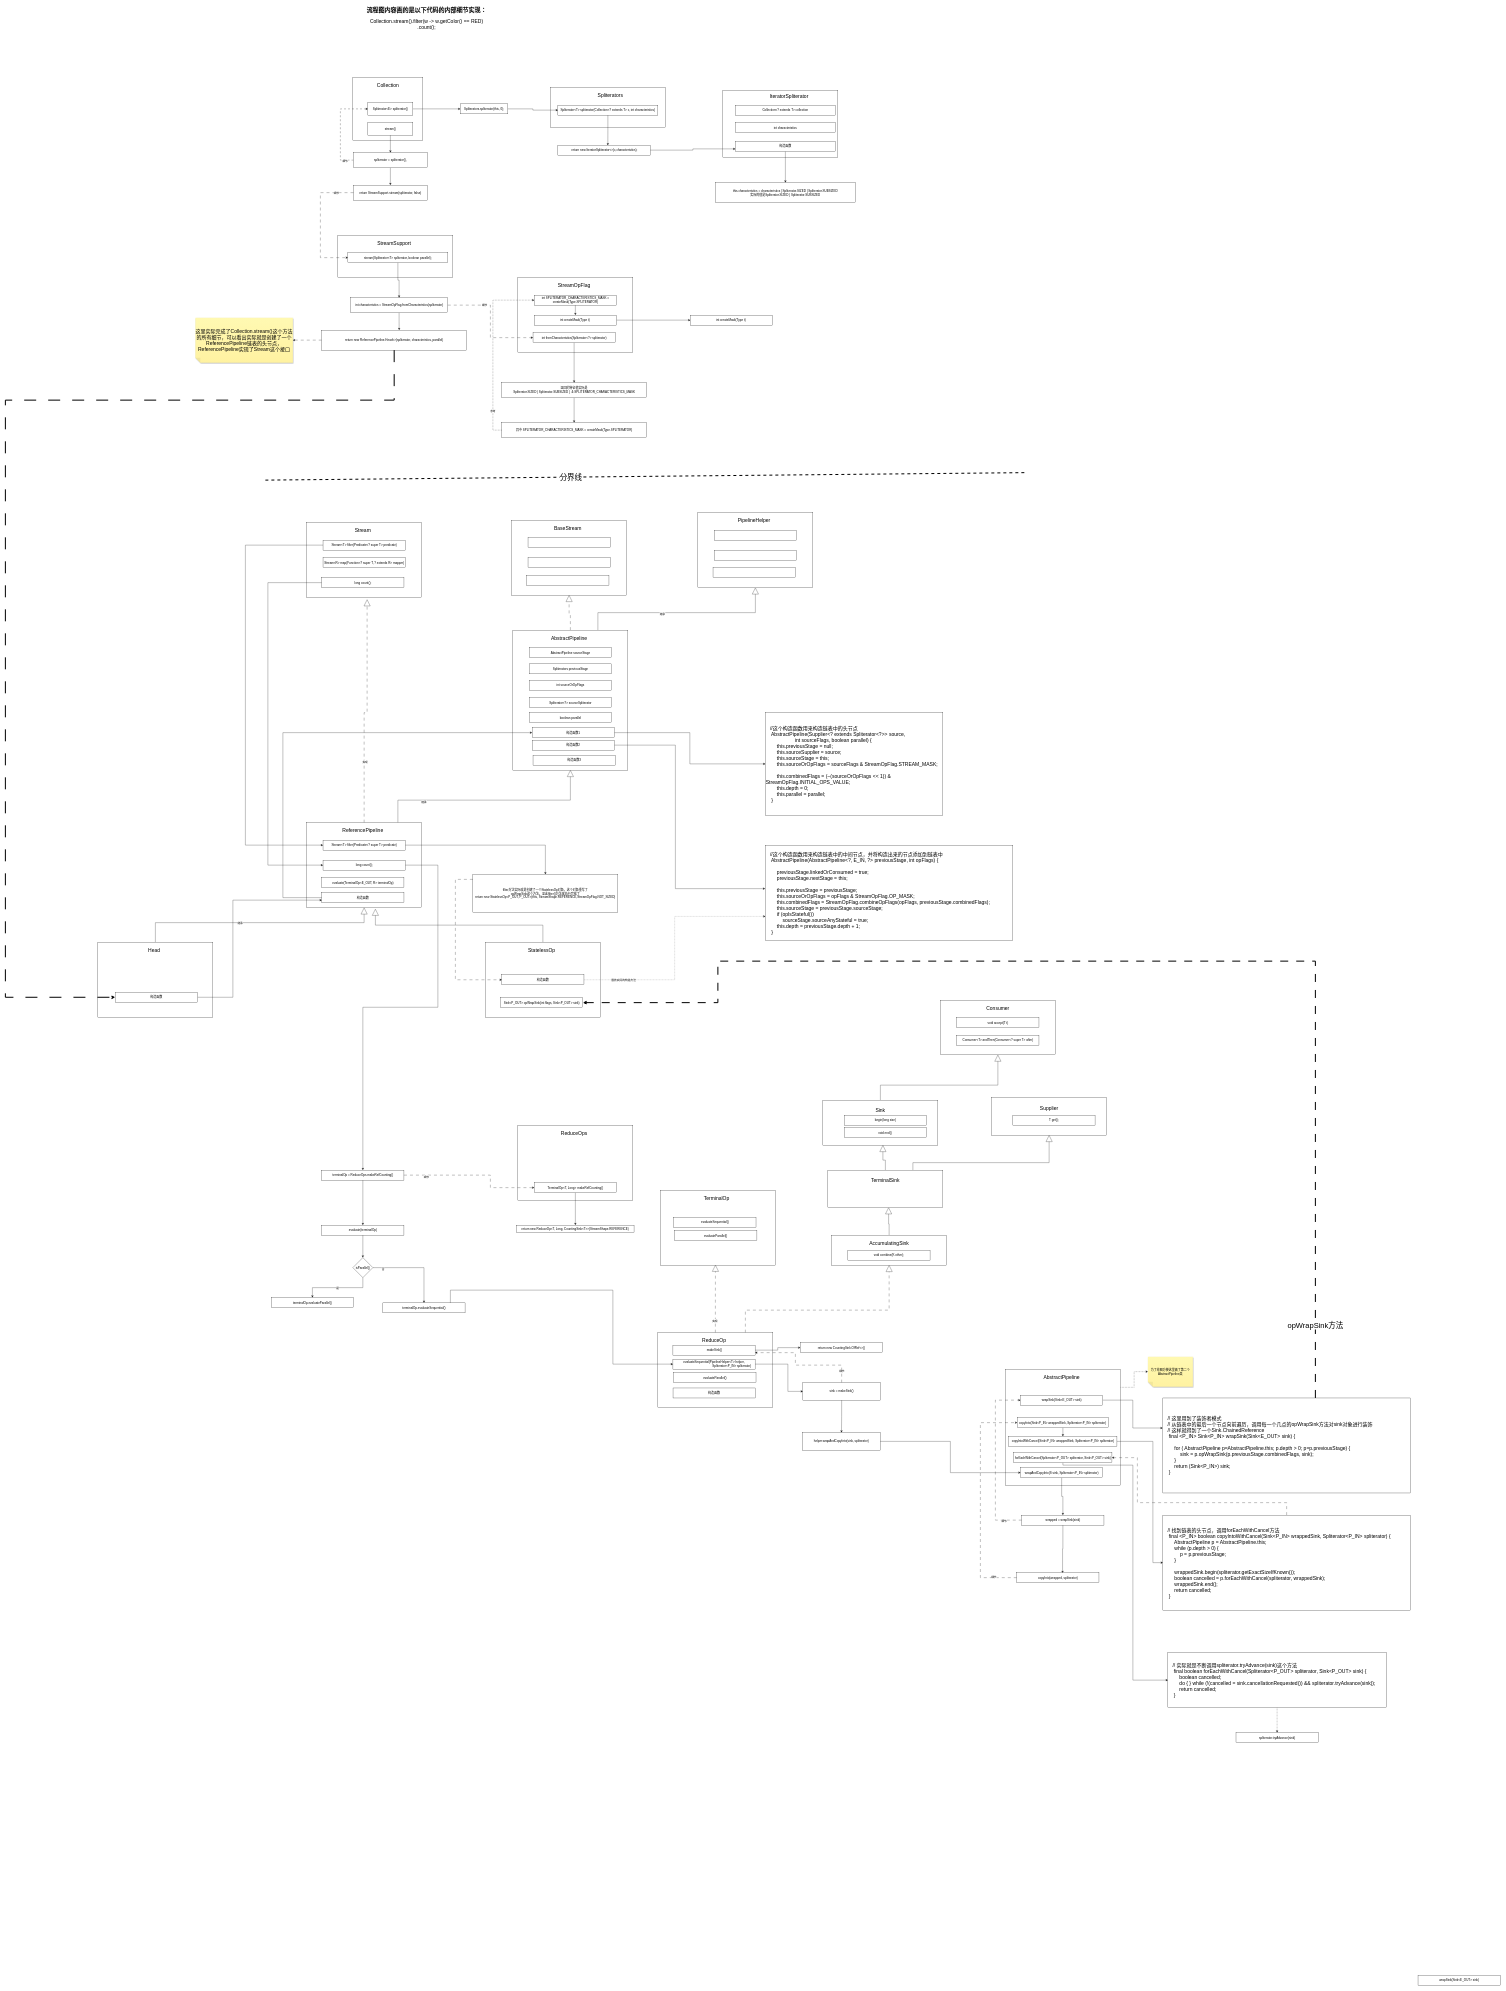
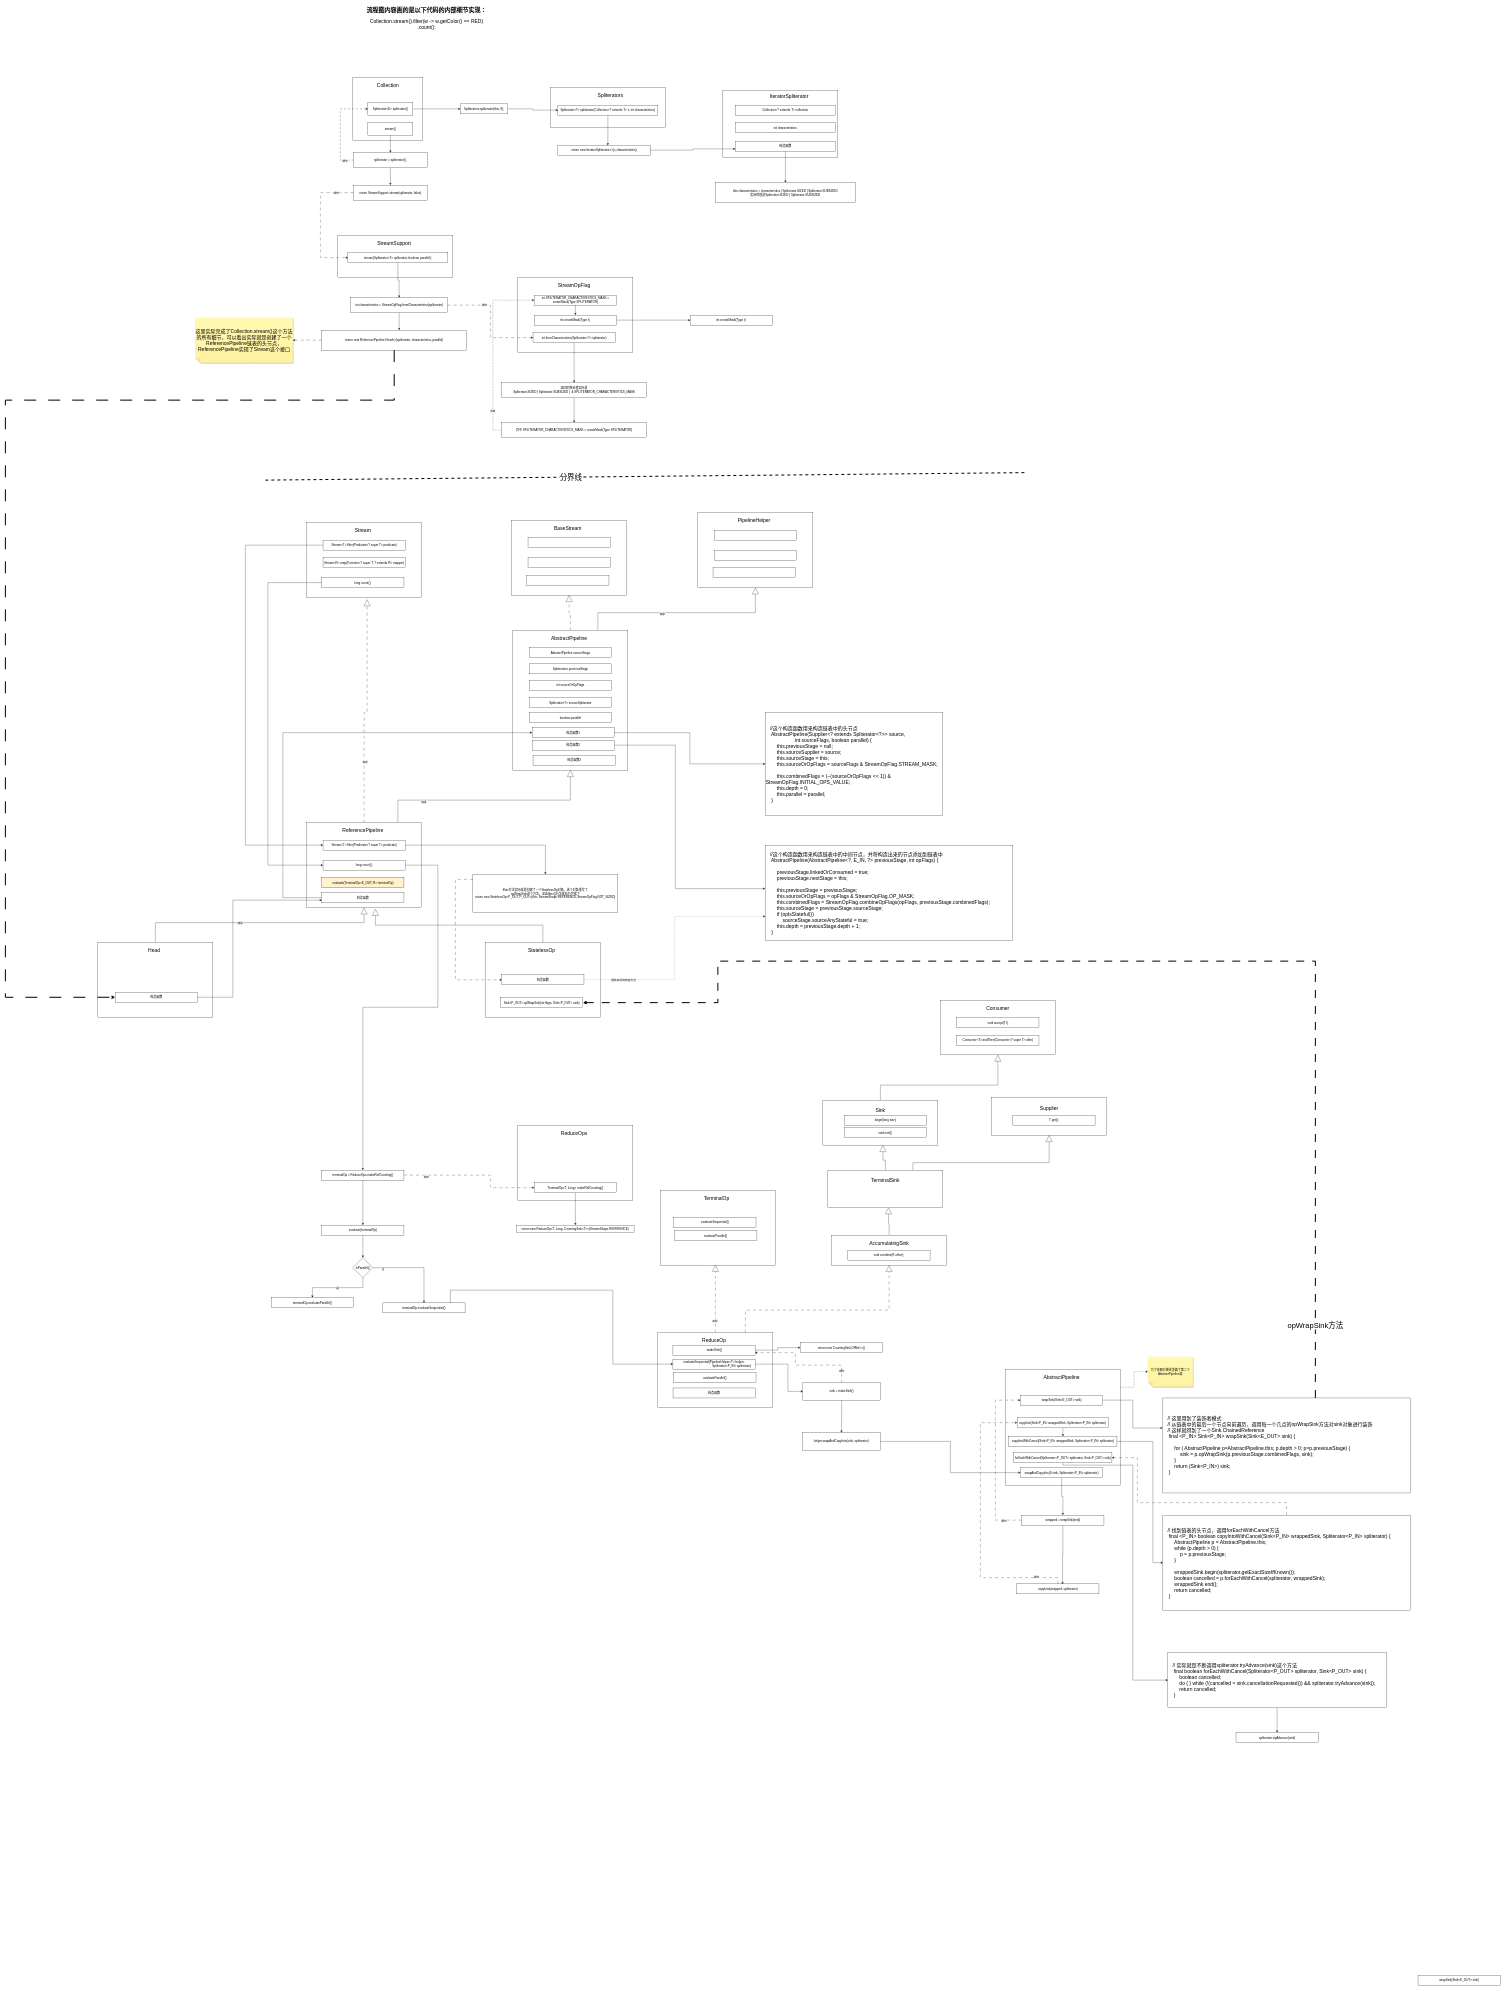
node "evaluate(TerminalOp<E_OUT, R> terminalOp)": fillcolor #ffffff -> #fff2cc
node "copyInto(wrapped, spliterator)": moved (1058, 1578) -> (1058, 1589)
edge "// 实际就是不断调用spliterator.tryAdvance(sink)这个方法 final boolean forEachWithCancel(Spliterator<P_OUT> spliterator, Sink<P_OUT> sink) { boolean cancelled; do { } while (!(cancelled = sink.cancellationRequested()) && spliterator.tryAdvance(sink)); return cancelled; }" -> "spliterator.tryAdvance(sink)": style dashed -> solid
